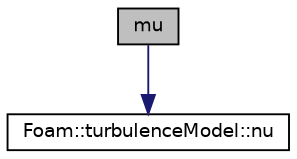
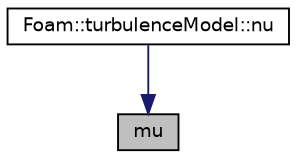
edge "mu" -> "Foam::turbulenceModel::nu": reversed
